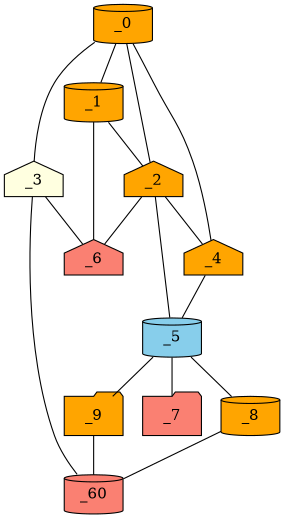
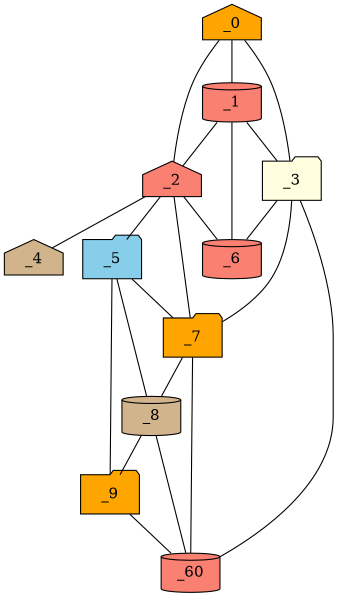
node "_0": shape cylinder -> house
node "_1": fillcolor orange -> salmon
edge "_0" -- "_4": removed
edge "_1" -- "_3": added
node "_3": shape house -> folder
node "_2": fillcolor orange -> salmon
edge "_2" -- "_7": added
node "_6": shape house -> cylinder
node "_4": fillcolor orange -> tan
edge "_3" -- "_7": added
edge "_4" -- "_5": removed
node "_5": shape cylinder -> folder
edge "_7" -- "_8": added
node "_7": fillcolor salmon -> orange
node "_8": fillcolor orange -> tan
edge "_8" -- "_9": added
edge "_7" -- "_60": added
